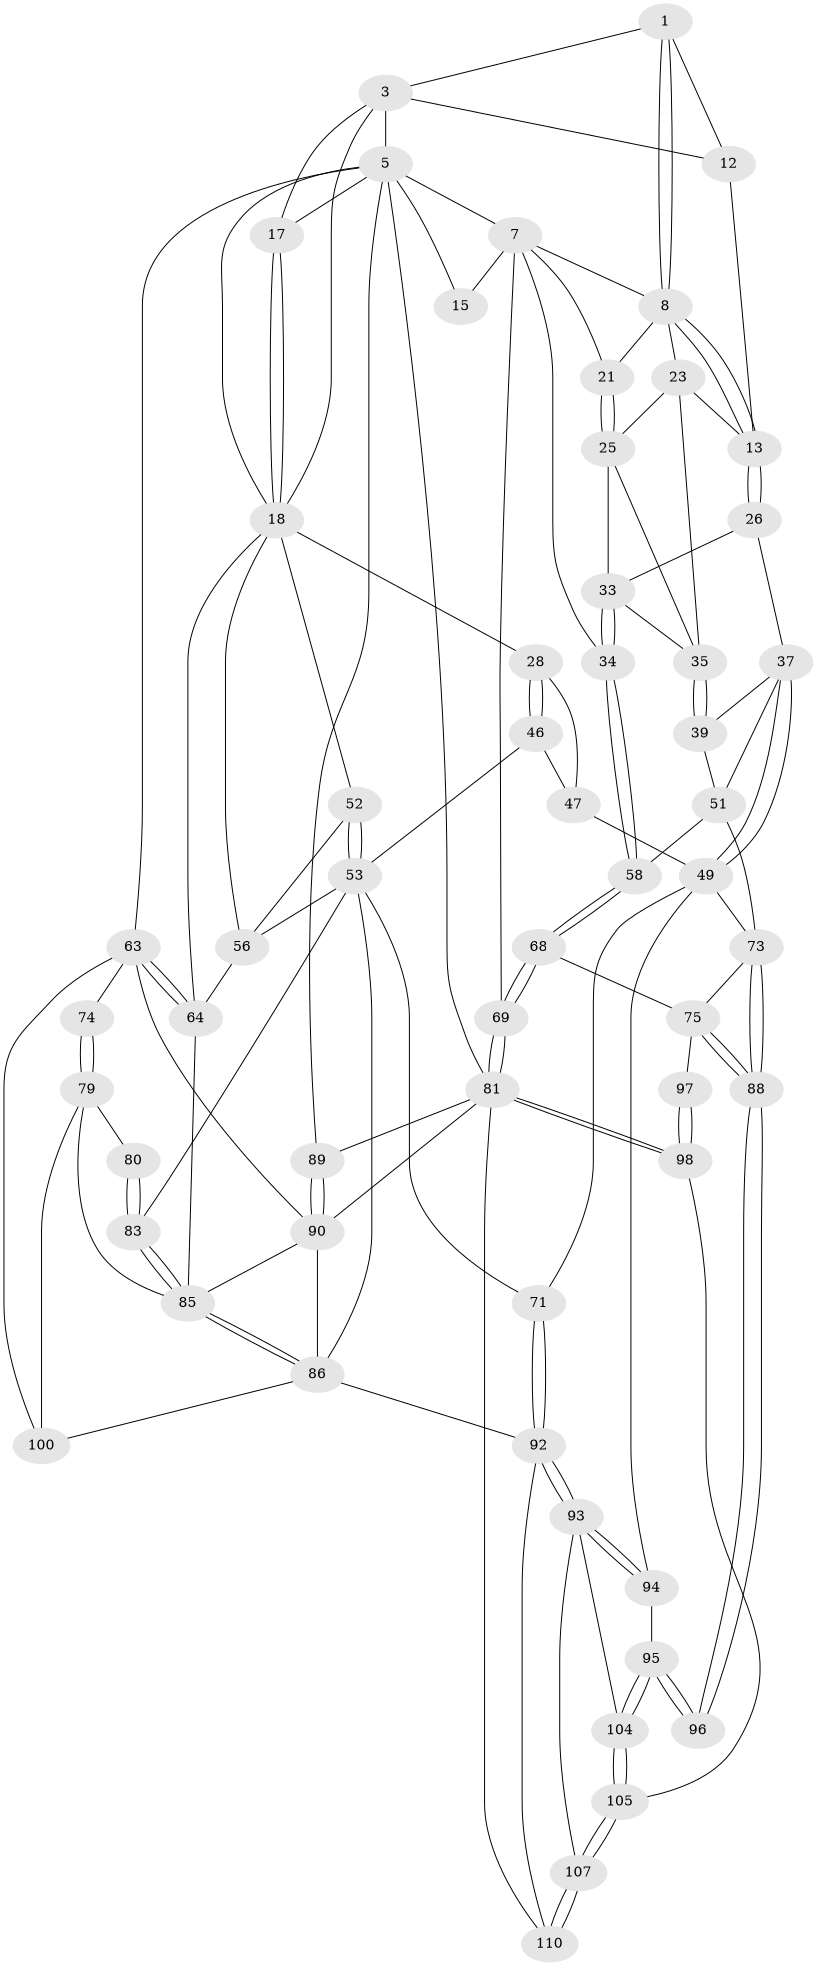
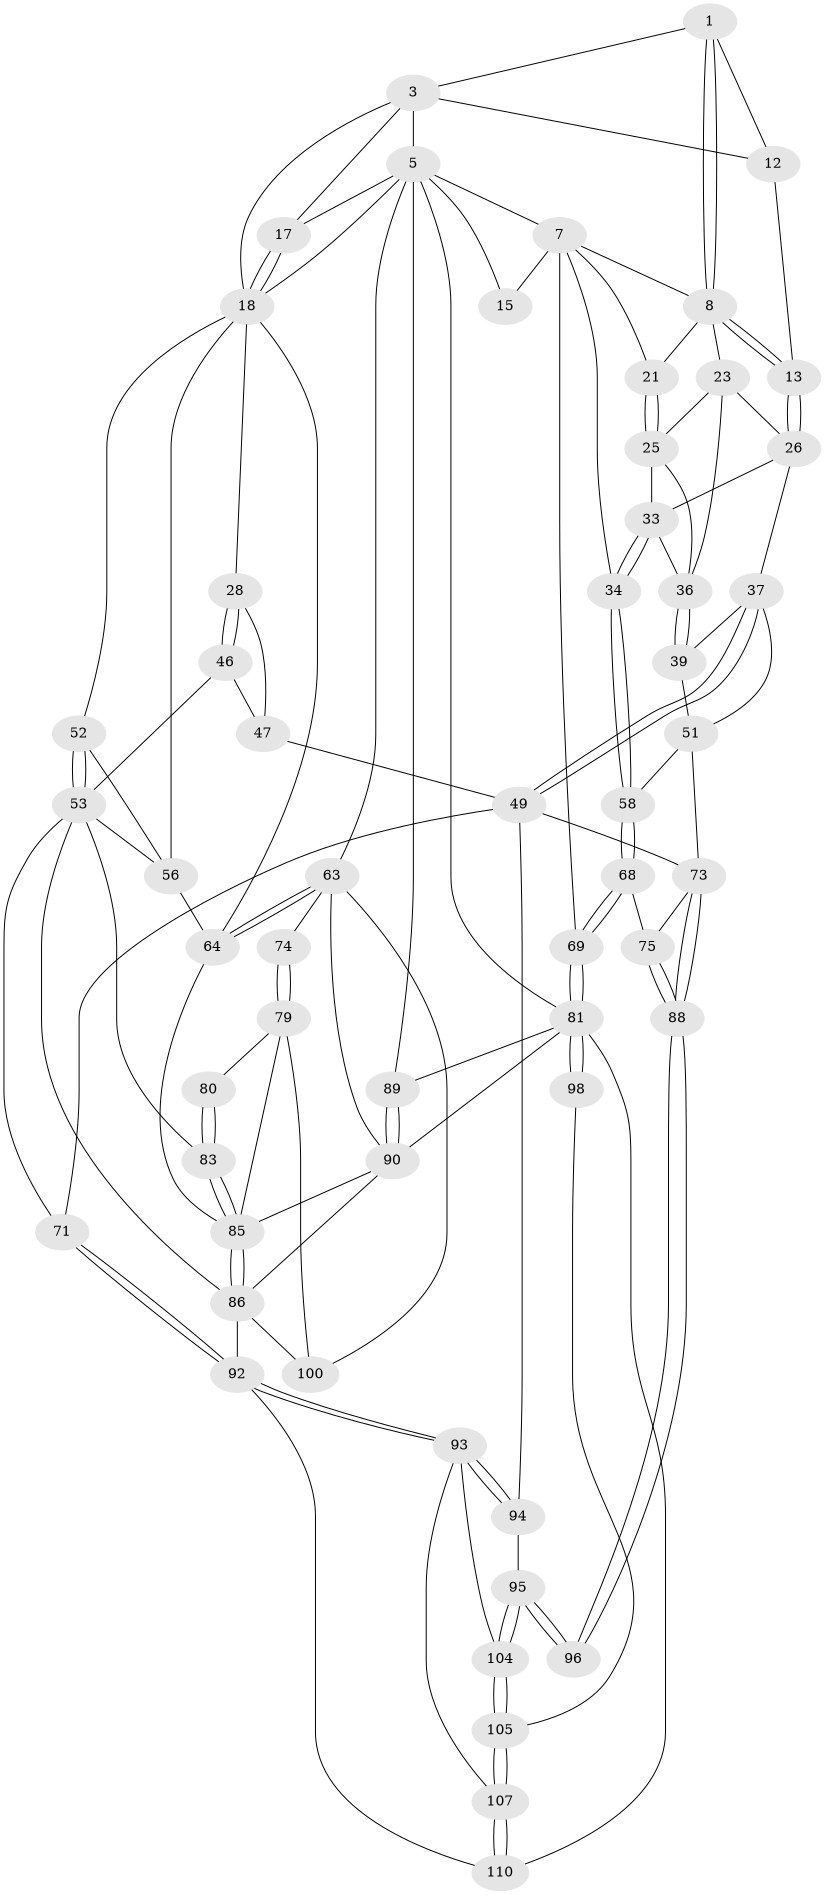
edge "23" -- "13": now "23" -- "26"
node "35": label "35" -> "36"
node "97": removed
